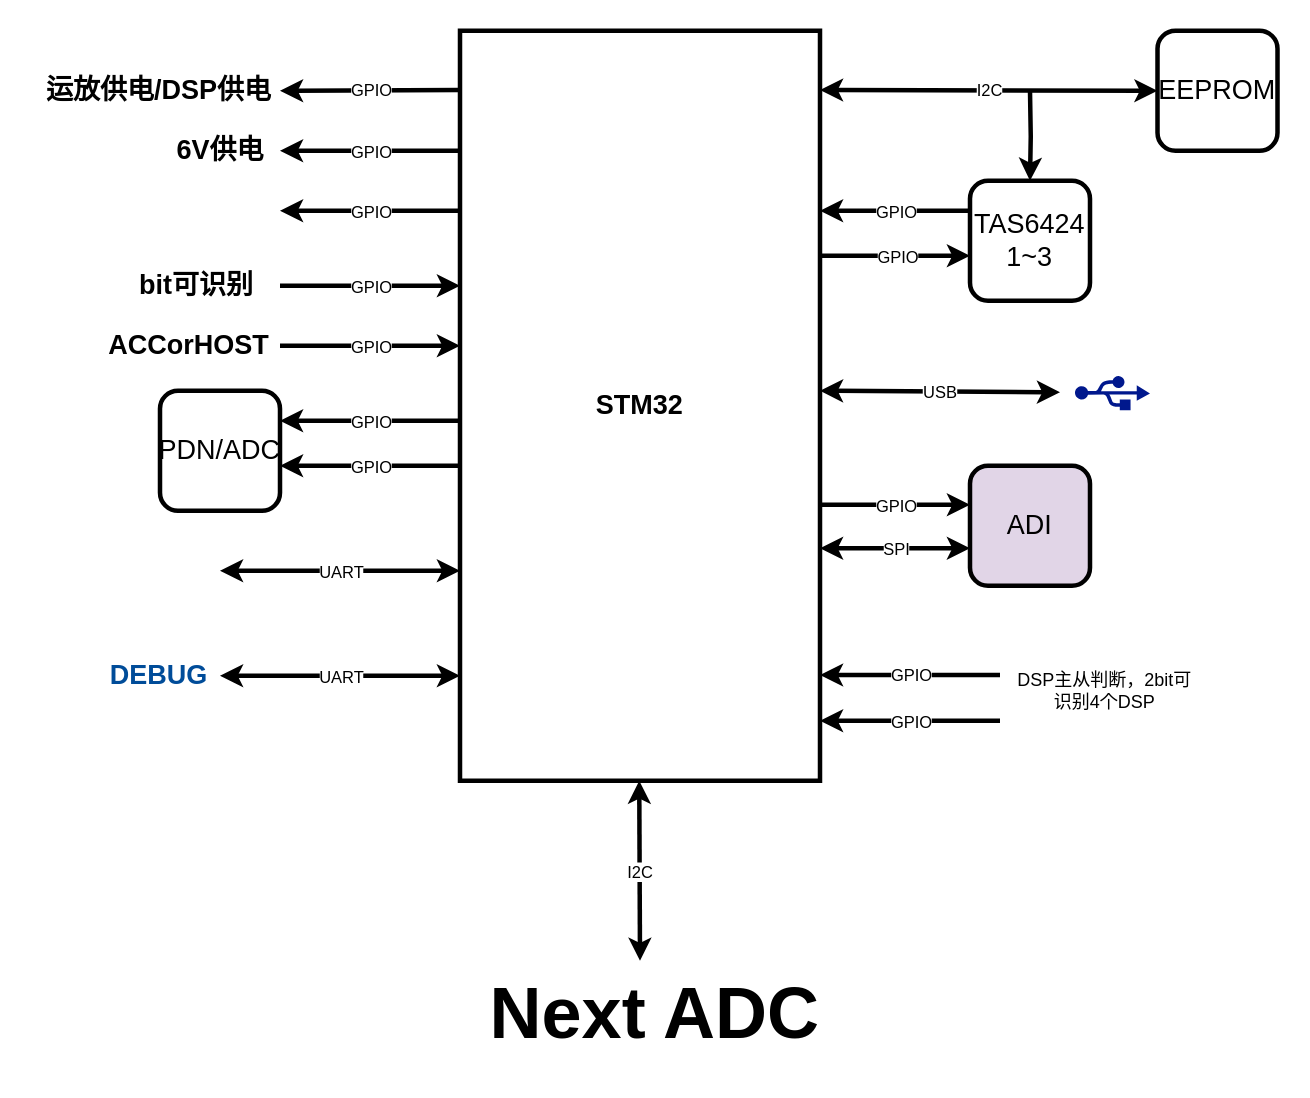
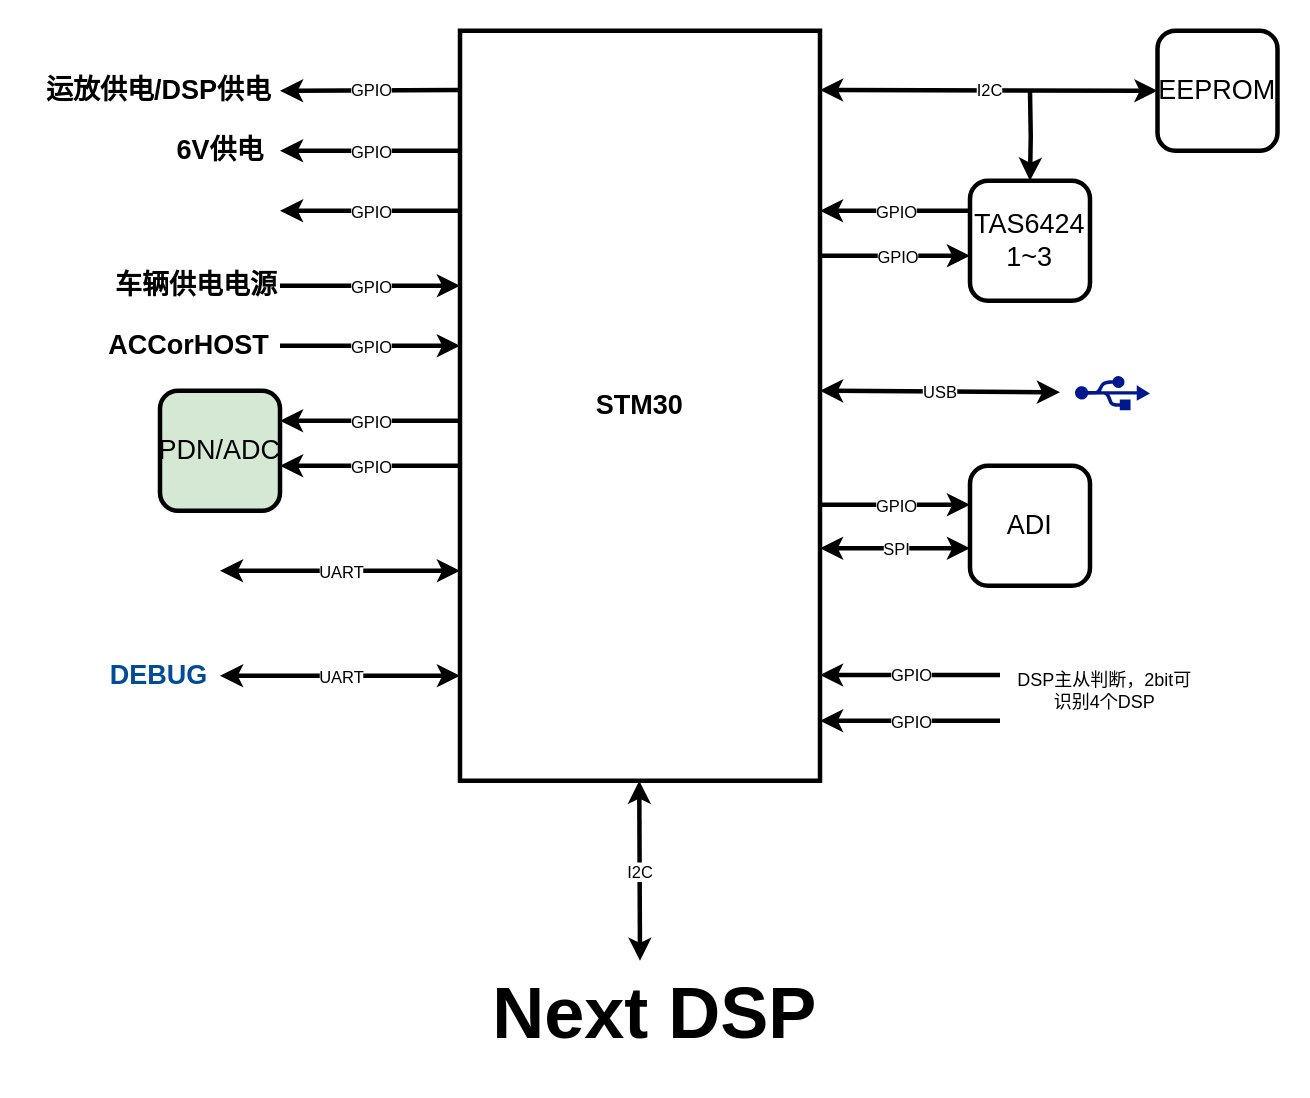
node "bit可识别": label "bit可识别" -> "车辆供电电源"
node "STM32": label "STM32" -> "STM30"
node "PDN/ADC": fillcolor #ffffff -> #d5e8d4
node "ADI": fillcolor #e1d5e7 -> #ffffff
node "Next ADC": label "Next ADC" -> "Next DSP"
